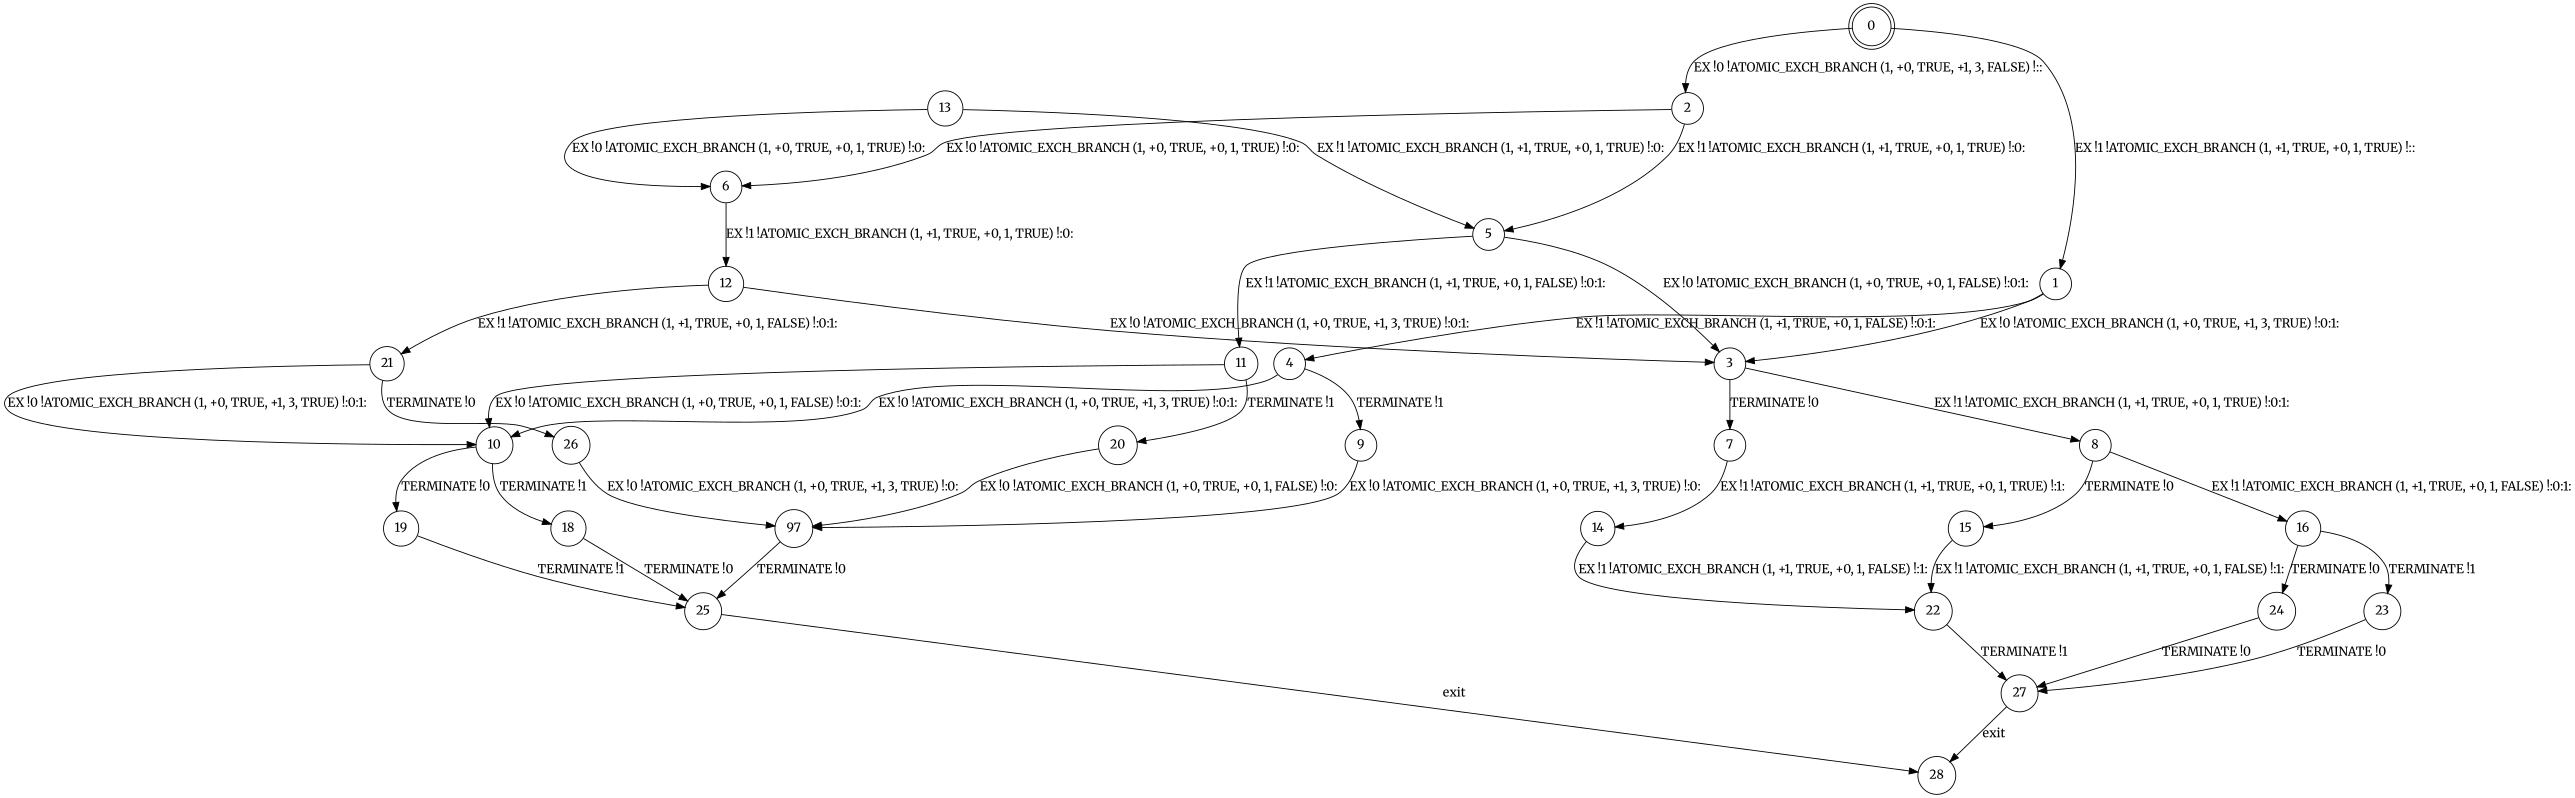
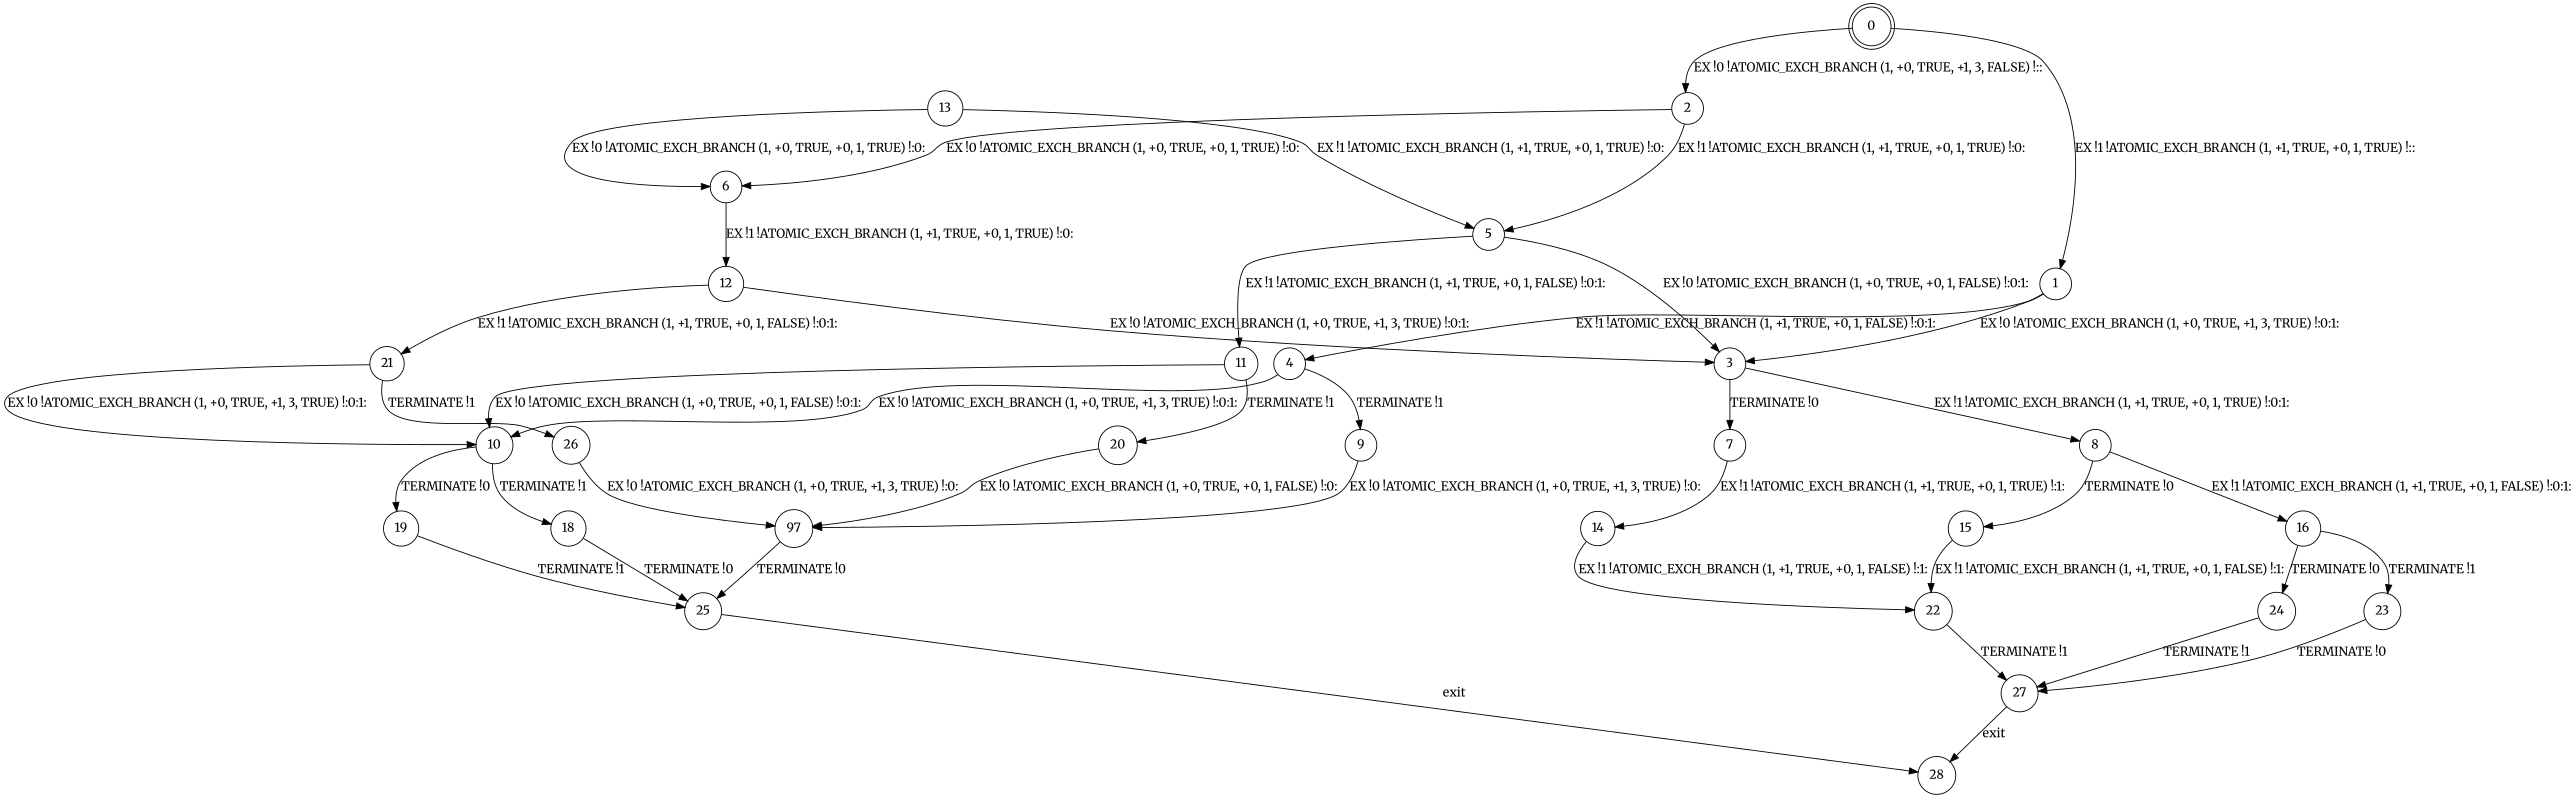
edge "21" -> "26": label "TERMINATE !0" -> "TERMINATE !1"
edge "24" -> "27": label "TERMINATE !0" -> "TERMINATE !1"
